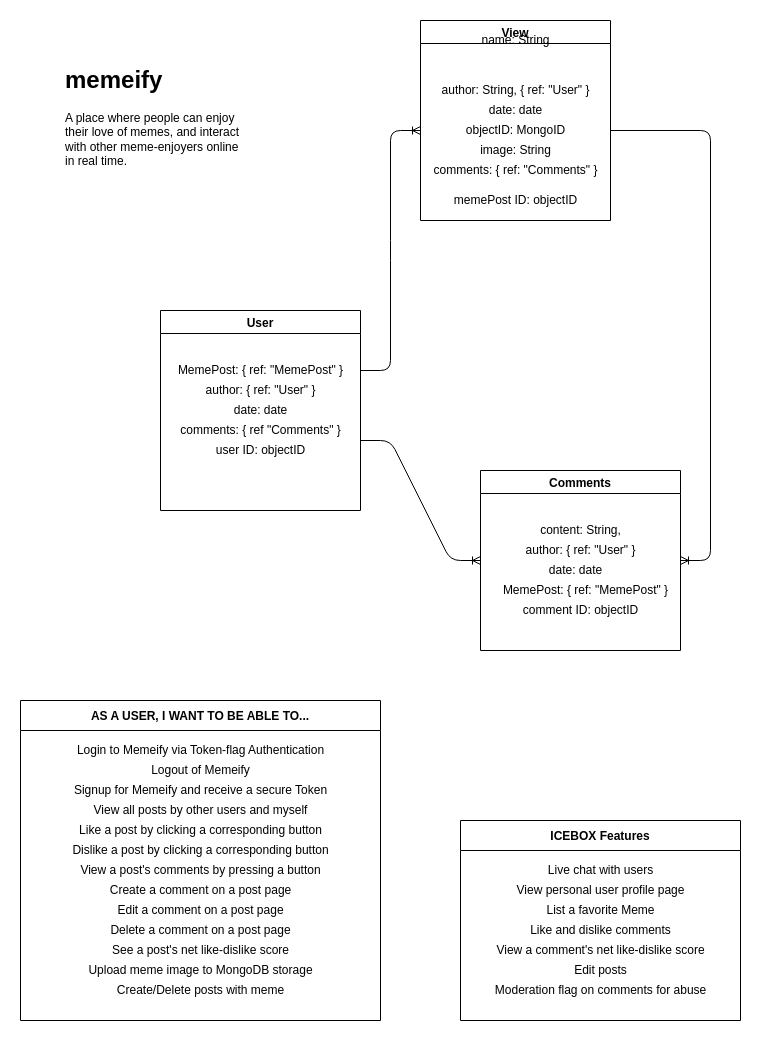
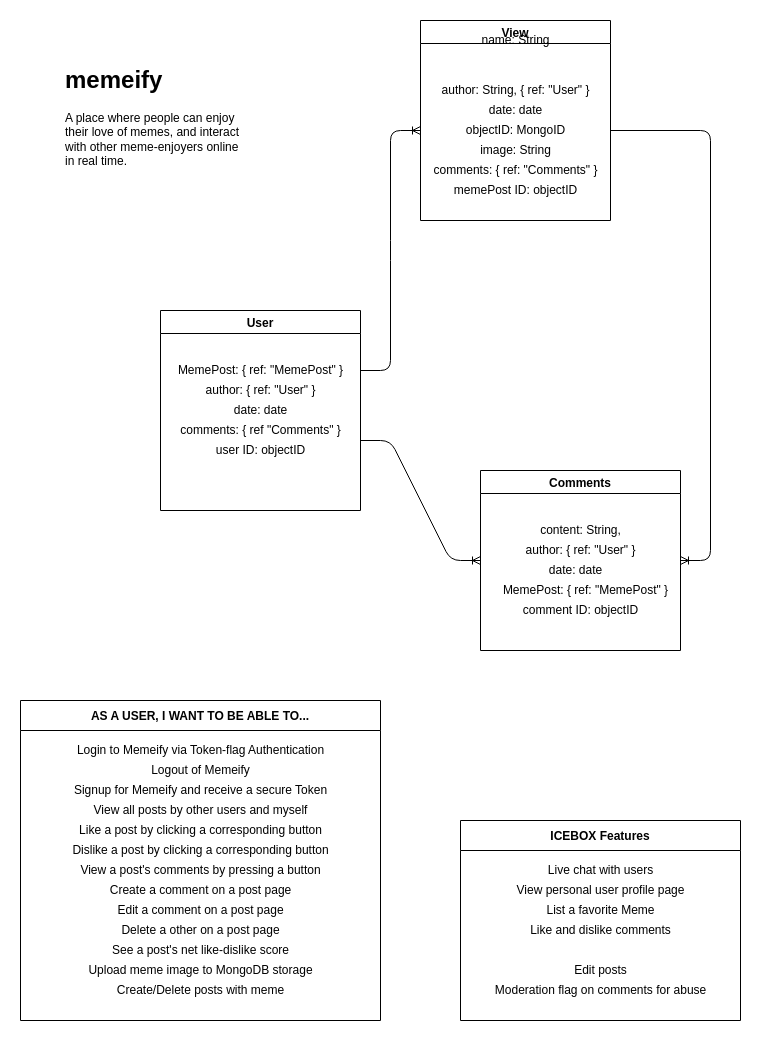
node "memePost ID: objectID": moved (516, 201) -> (516, 191)
node "Delete a comment on a post page": label "Delete a comment on a post page" -> "Delete a other on a post page"
node "View a comment's net like-dislike score": removed
